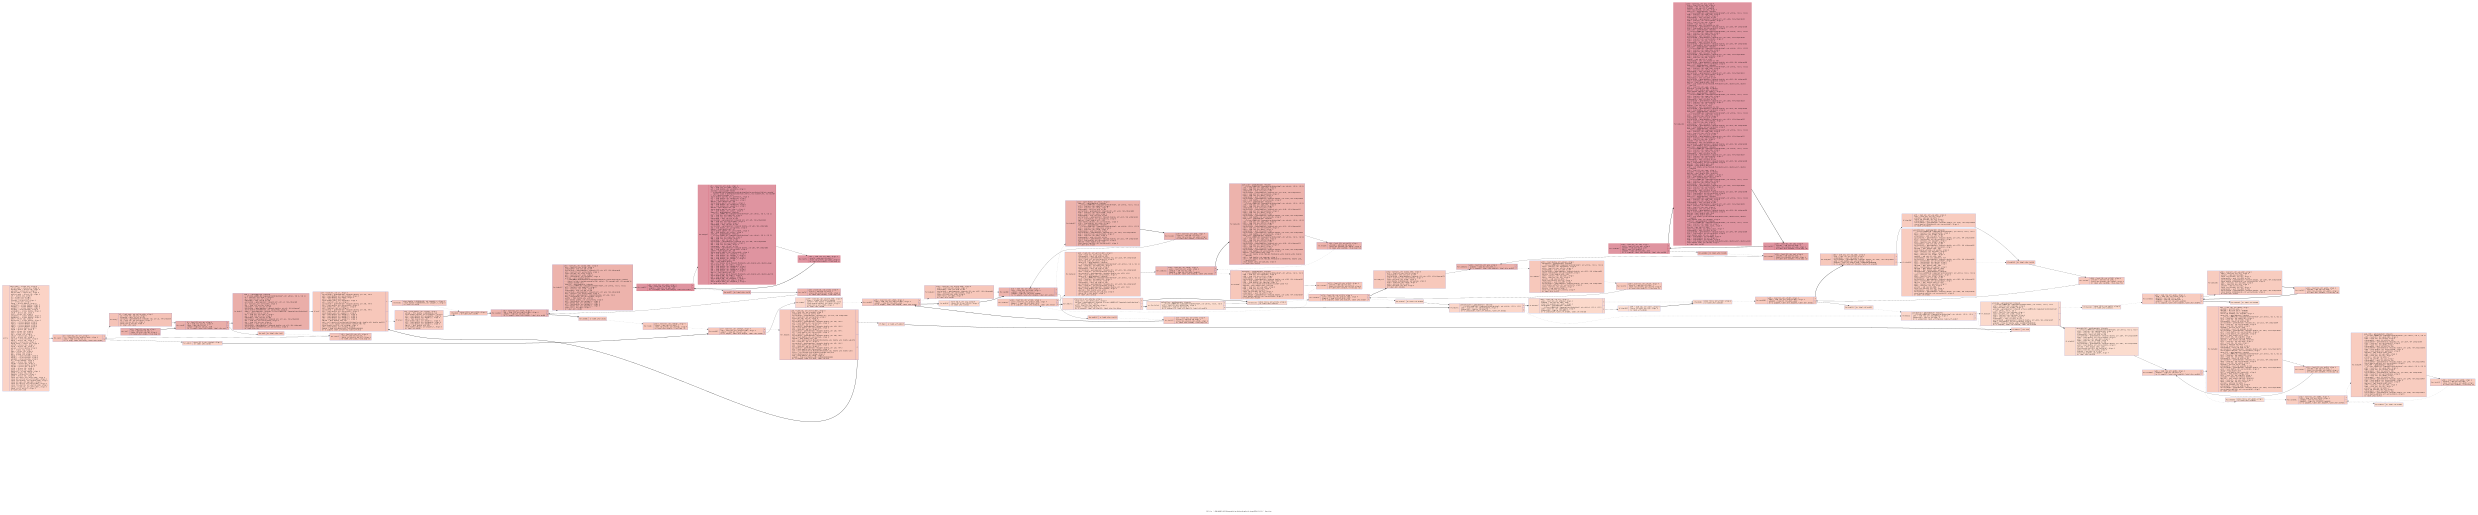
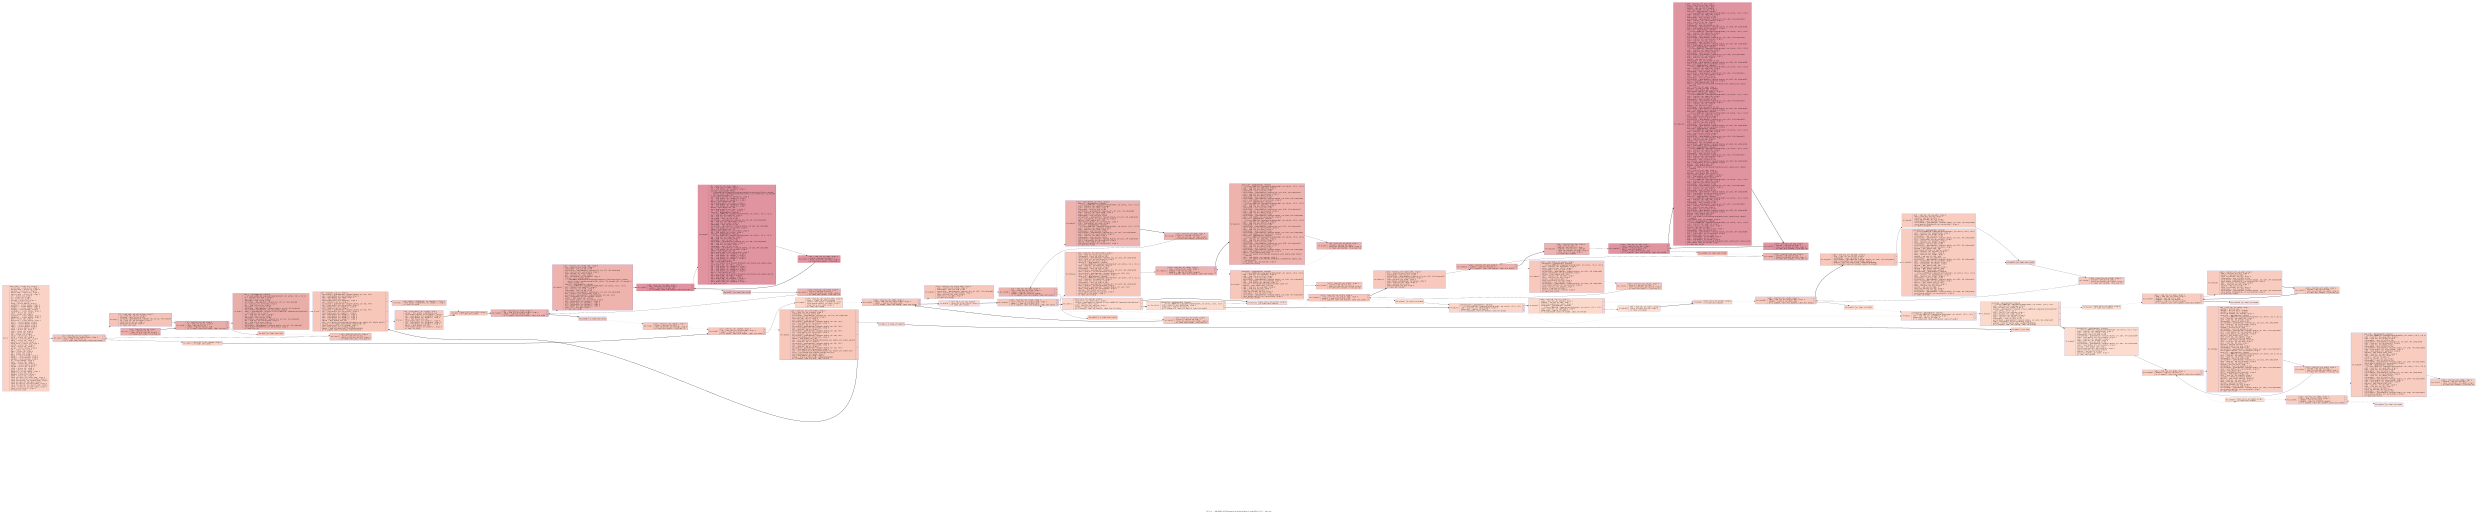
node "for.body183:": added
edge "for.end114:" -> "for.cond93:": now "for.end114:" -> "for.cond116:"
